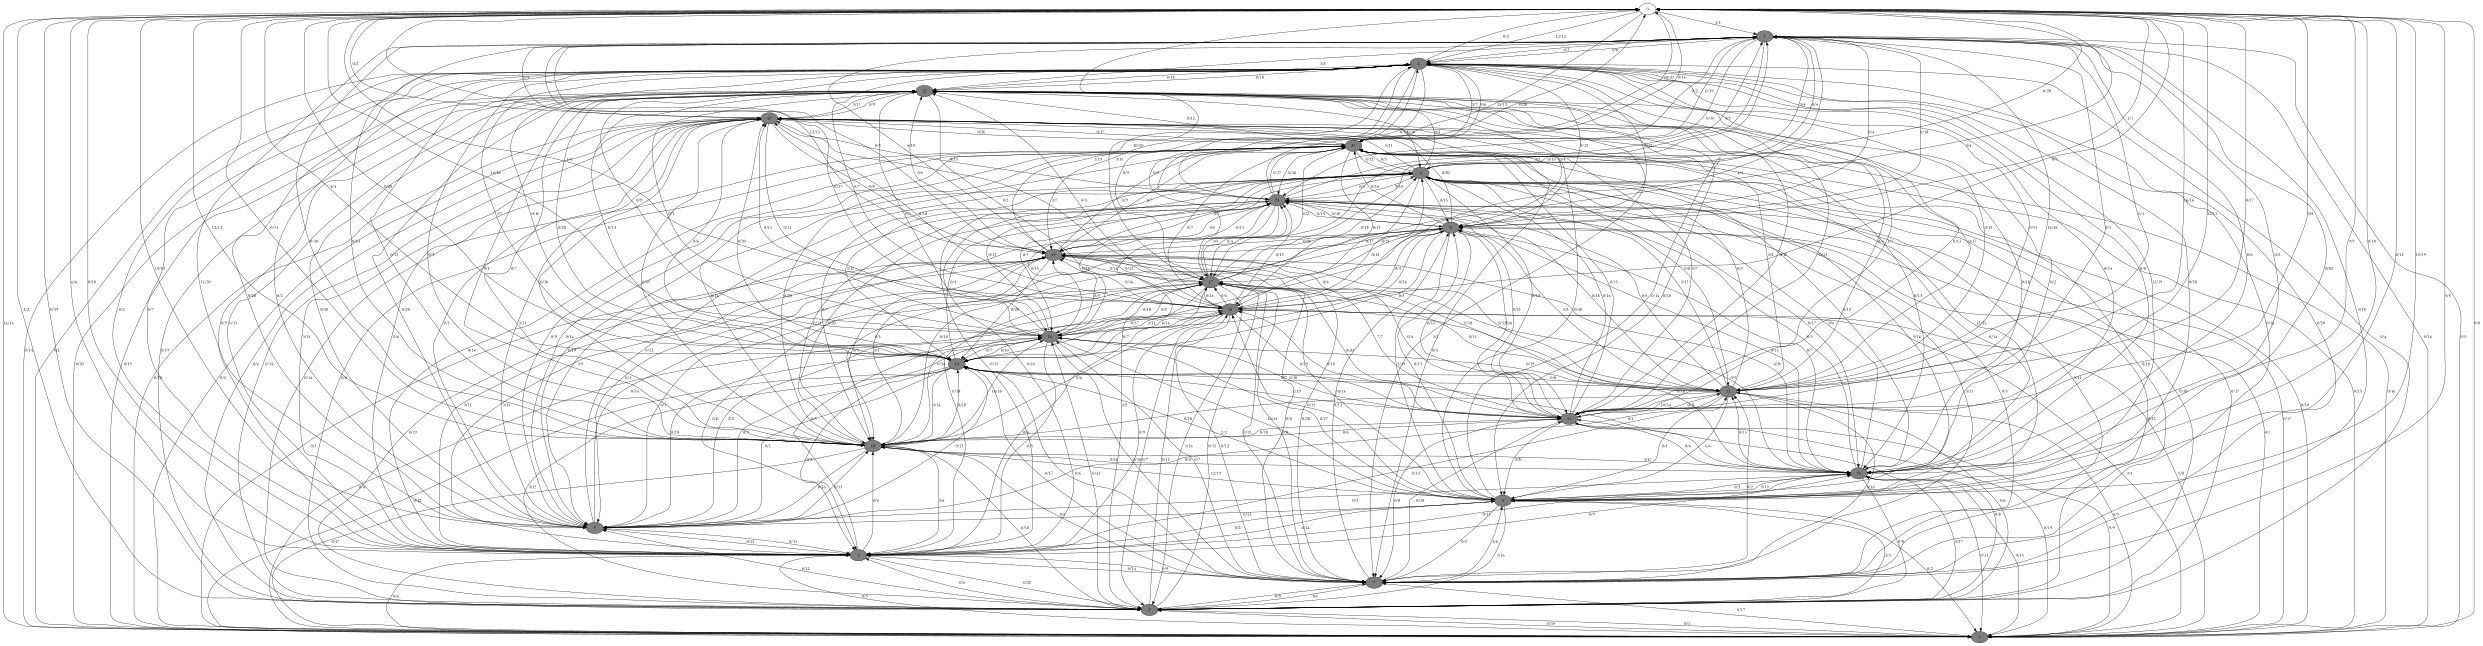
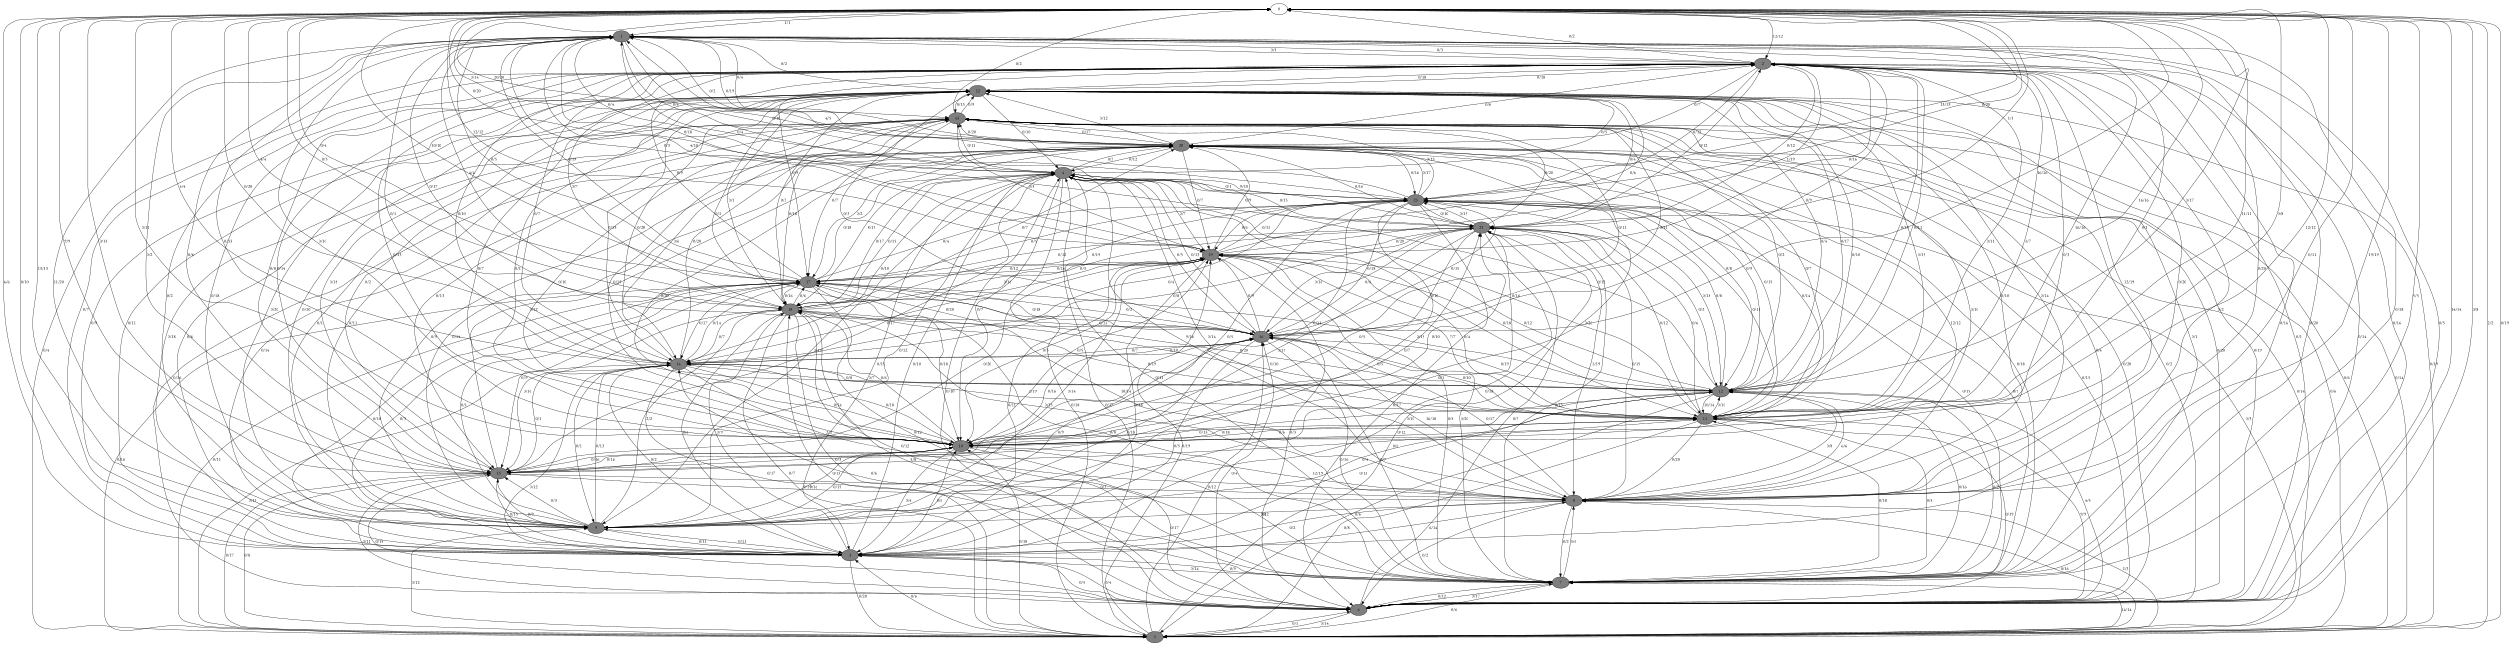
edge "15" -> "4": removed, label "0/6"
edge "23" -> "5": reversed
edge "10" -> "16": label "16/18" -> "0/16"
edge "12" -> "10": reversed
edge "7" -> "6": added, label "0/12"
edge "5" -> "7": label "0/9" -> "14/14"
